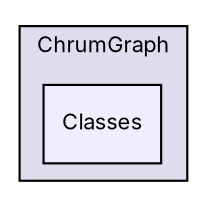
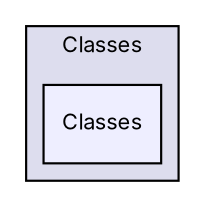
cluster "ChrumGraph": label "ChrumGraph" -> "Classes"
